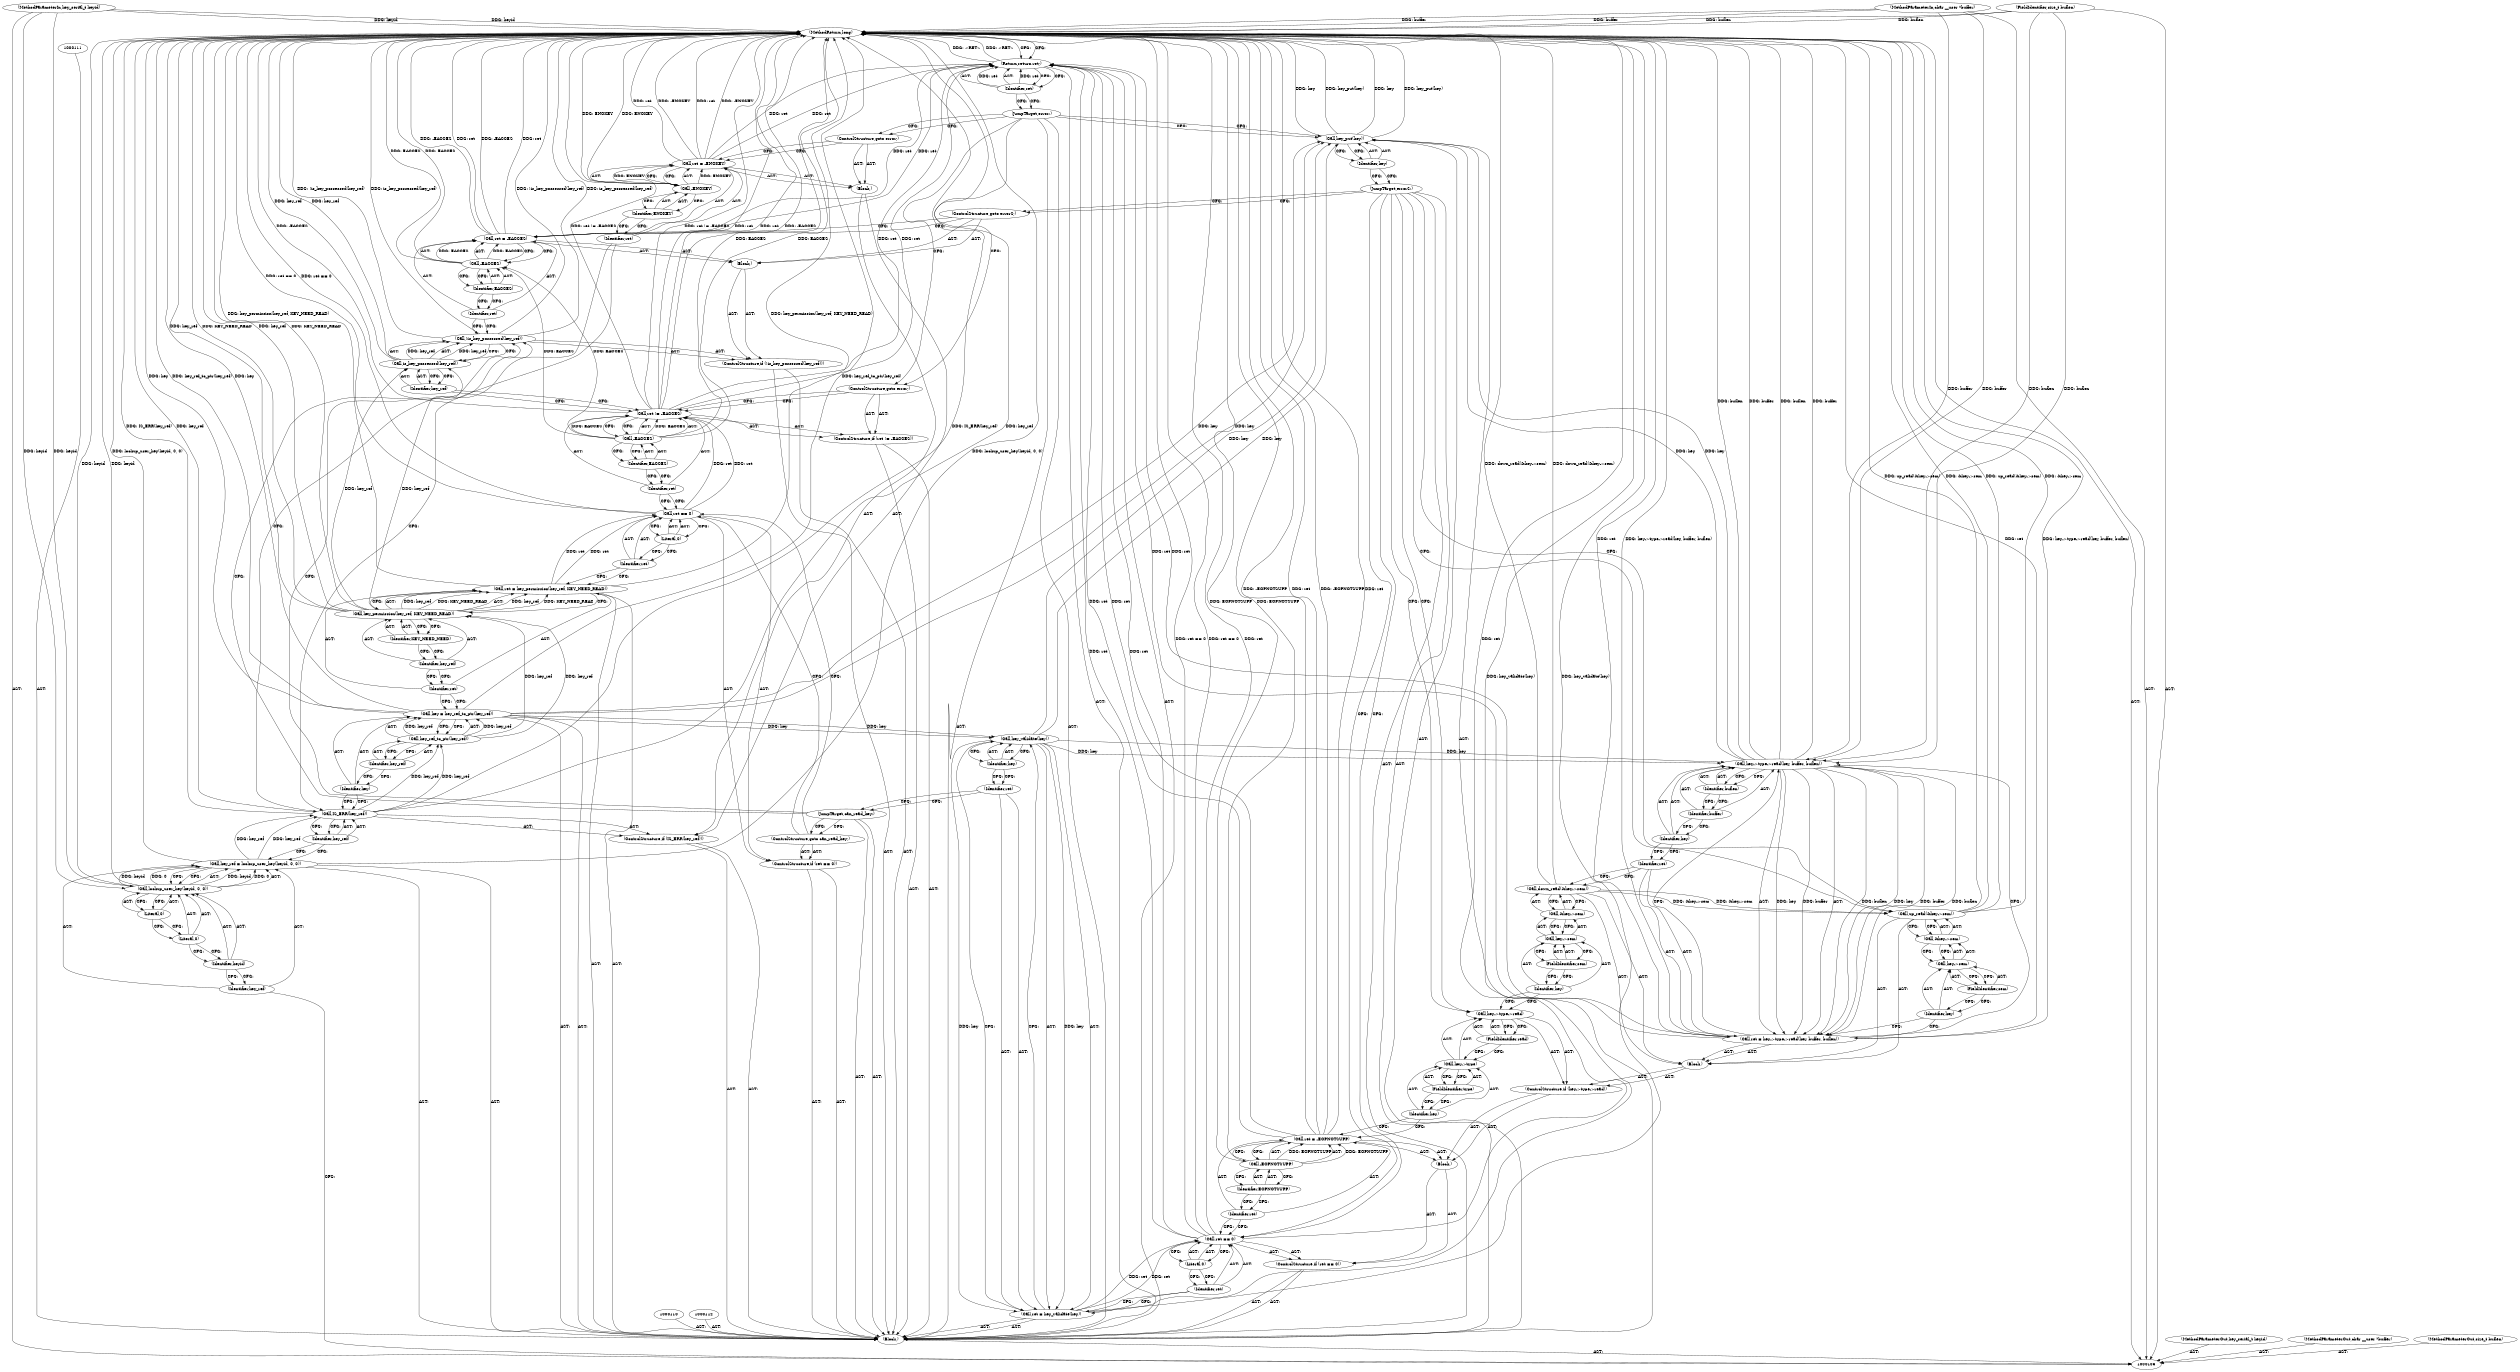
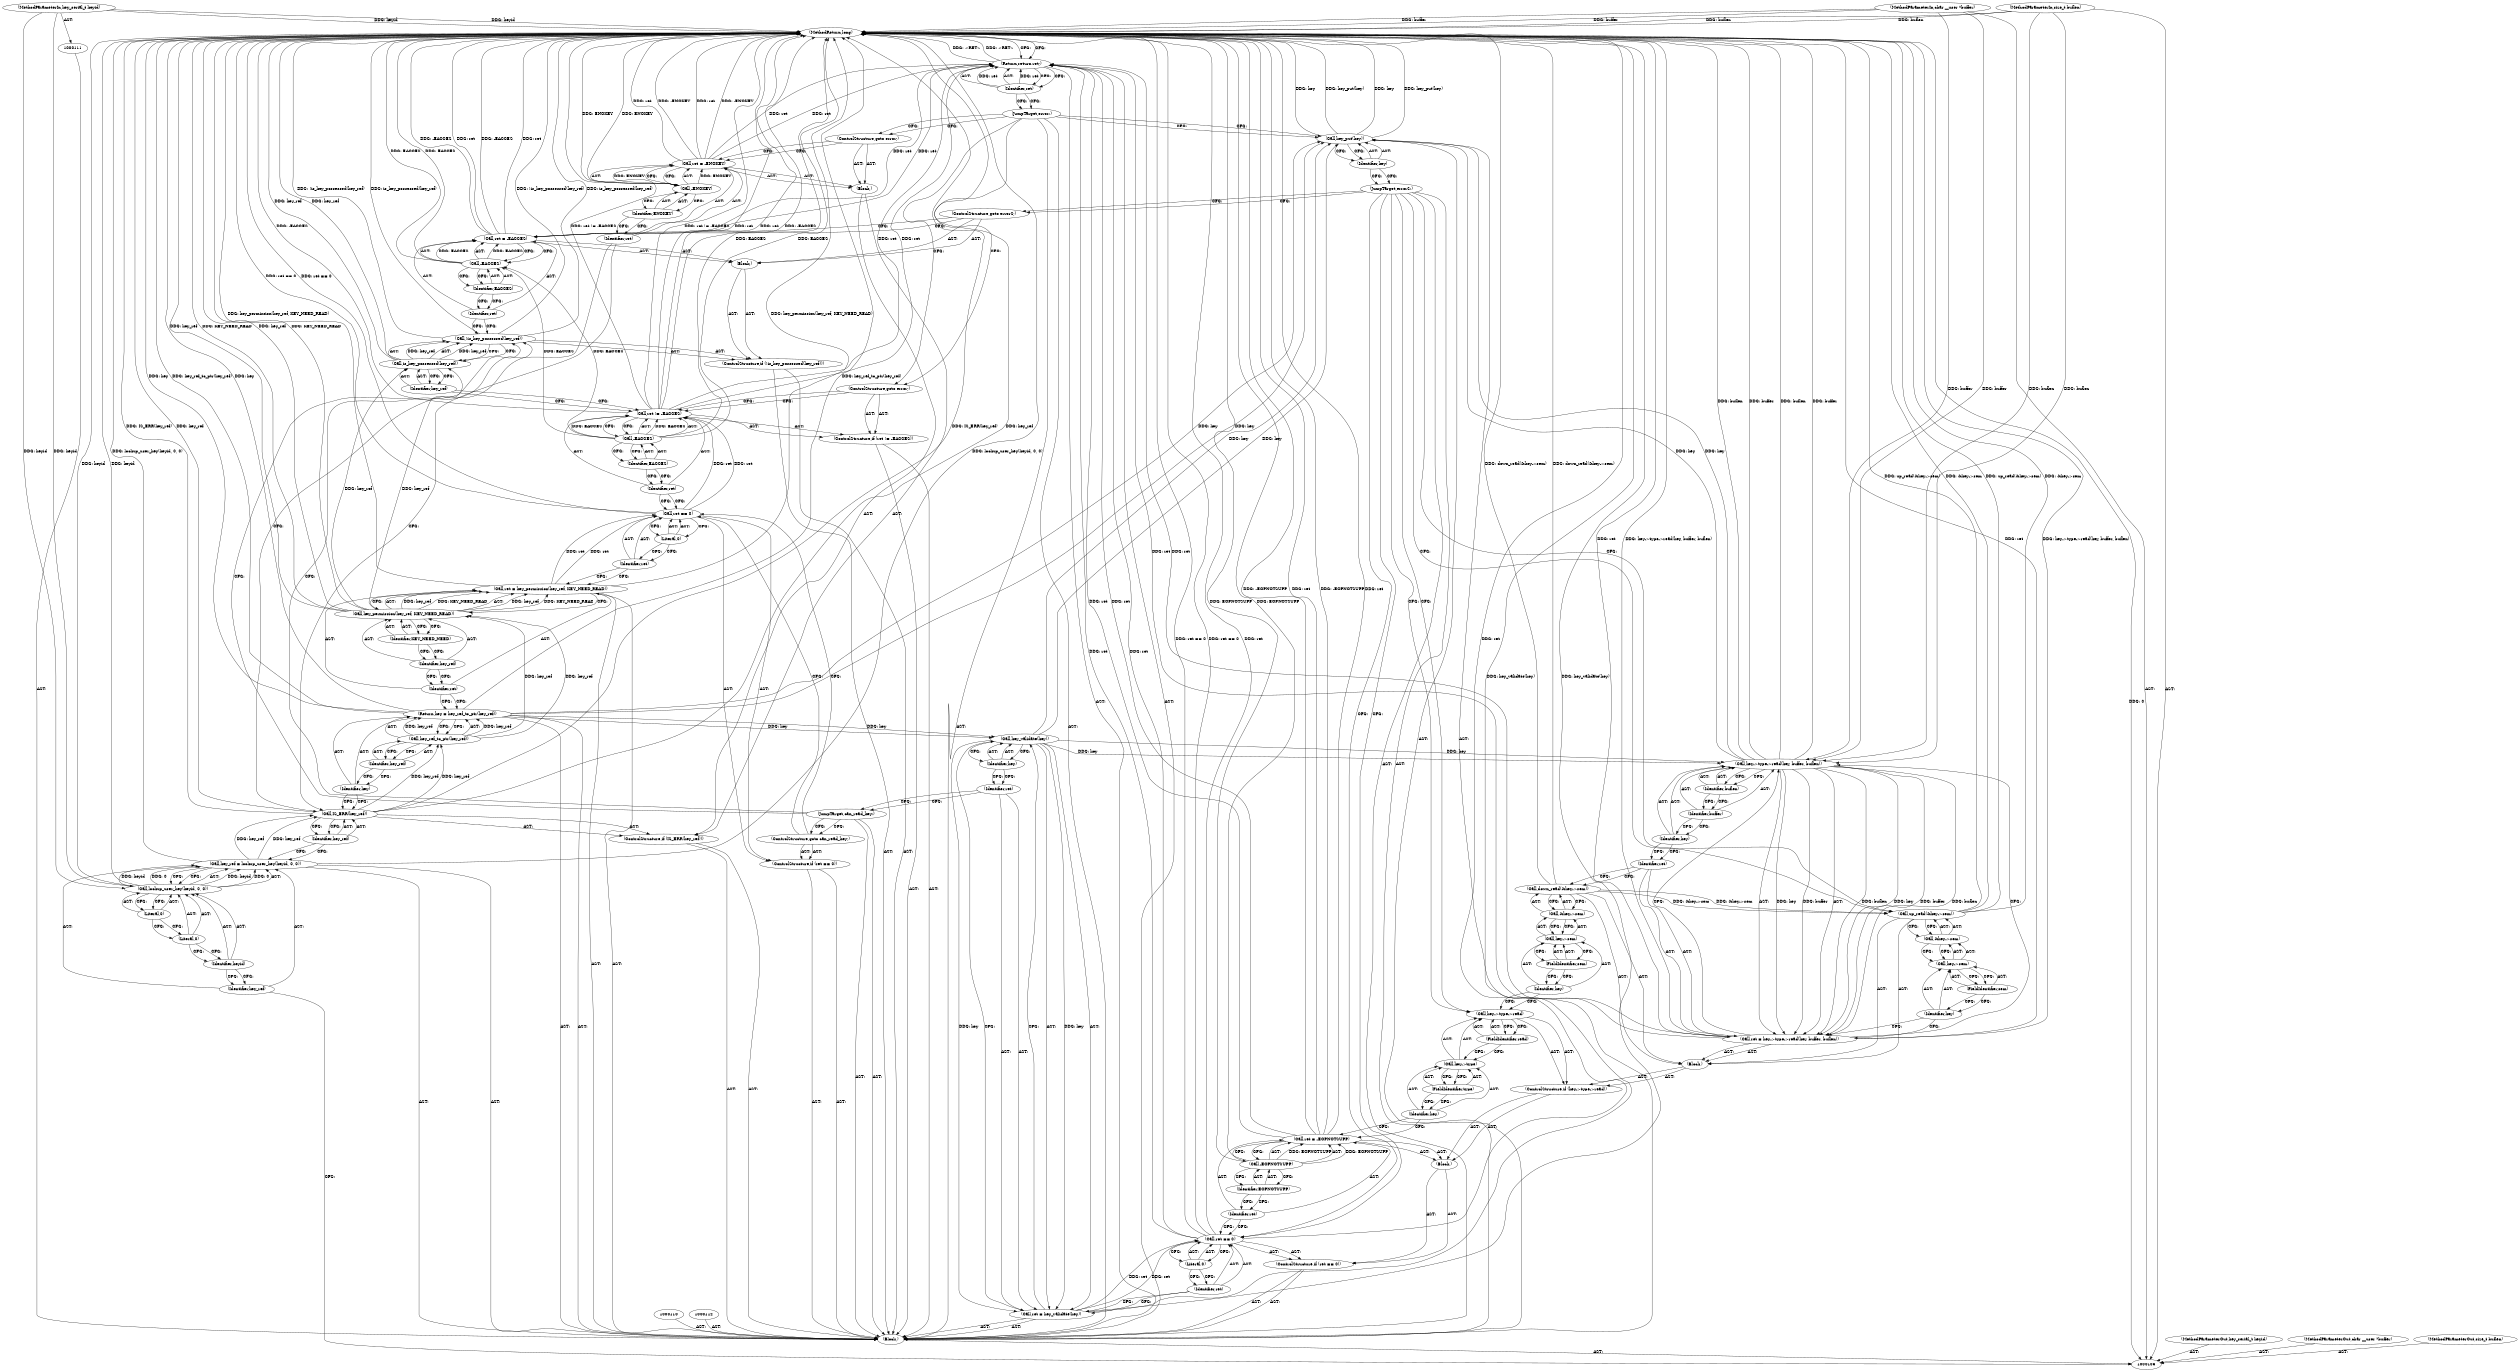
node "(FieldIdentifier,size_t buflen)": label "(FieldIdentifier,size_t buflen)" -> "(MethodParameterIn,size_t buflen)"
edge "(MethodReturn,long)" -> "1000105": label "AST: " -> "DDG: 0"
node "(Call,key = key_ref_to_ptr(key_ref))": label "(Call,key = key_ref_to_ptr(key_ref))" -> "(Return,key = key_ref_to_ptr(key_ref))"
edge "(MethodParameterIn,key_serial_t keyid)" -> "1000105": now "(MethodParameterIn,key_serial_t keyid)" -> "1000111"
